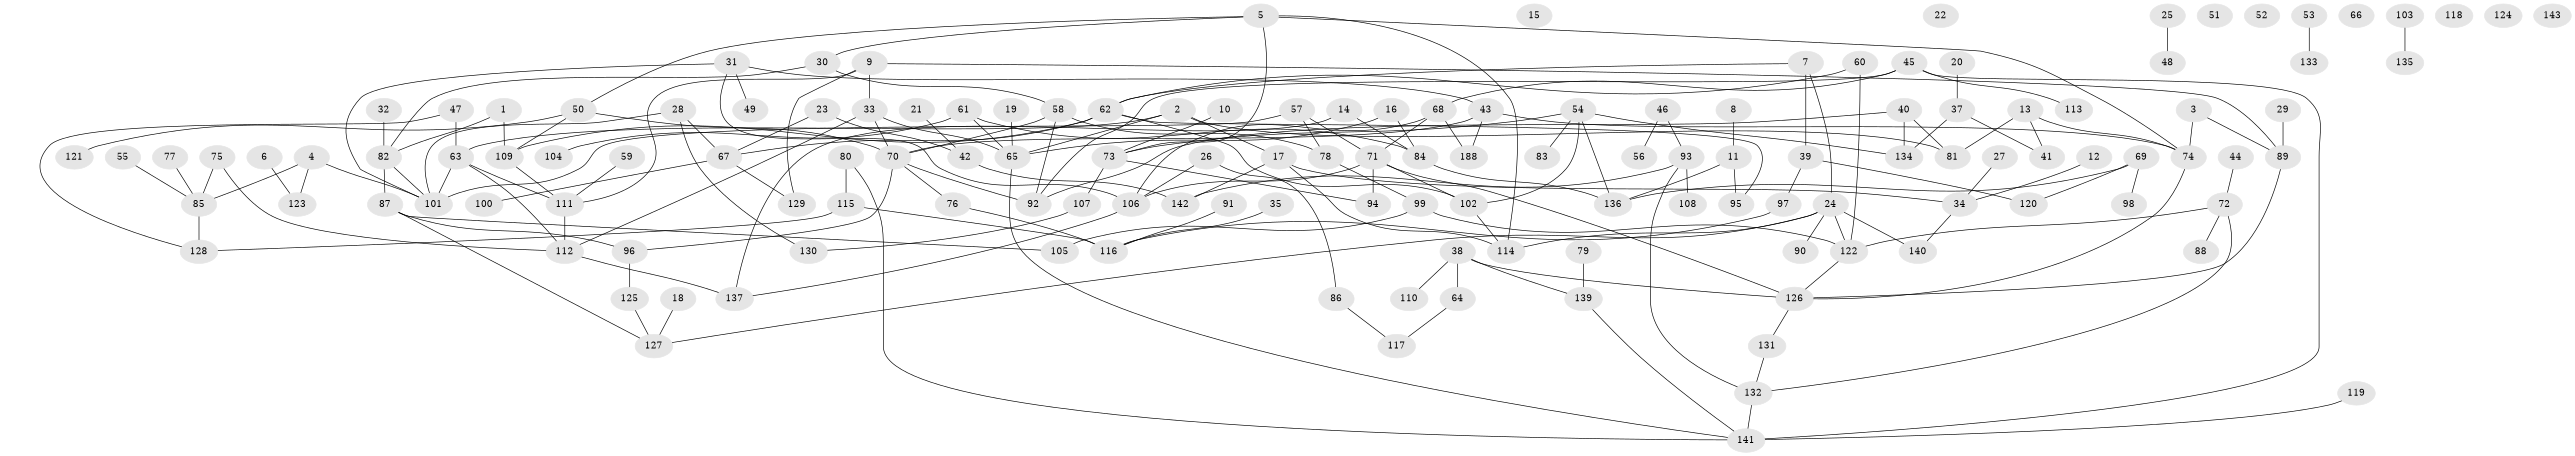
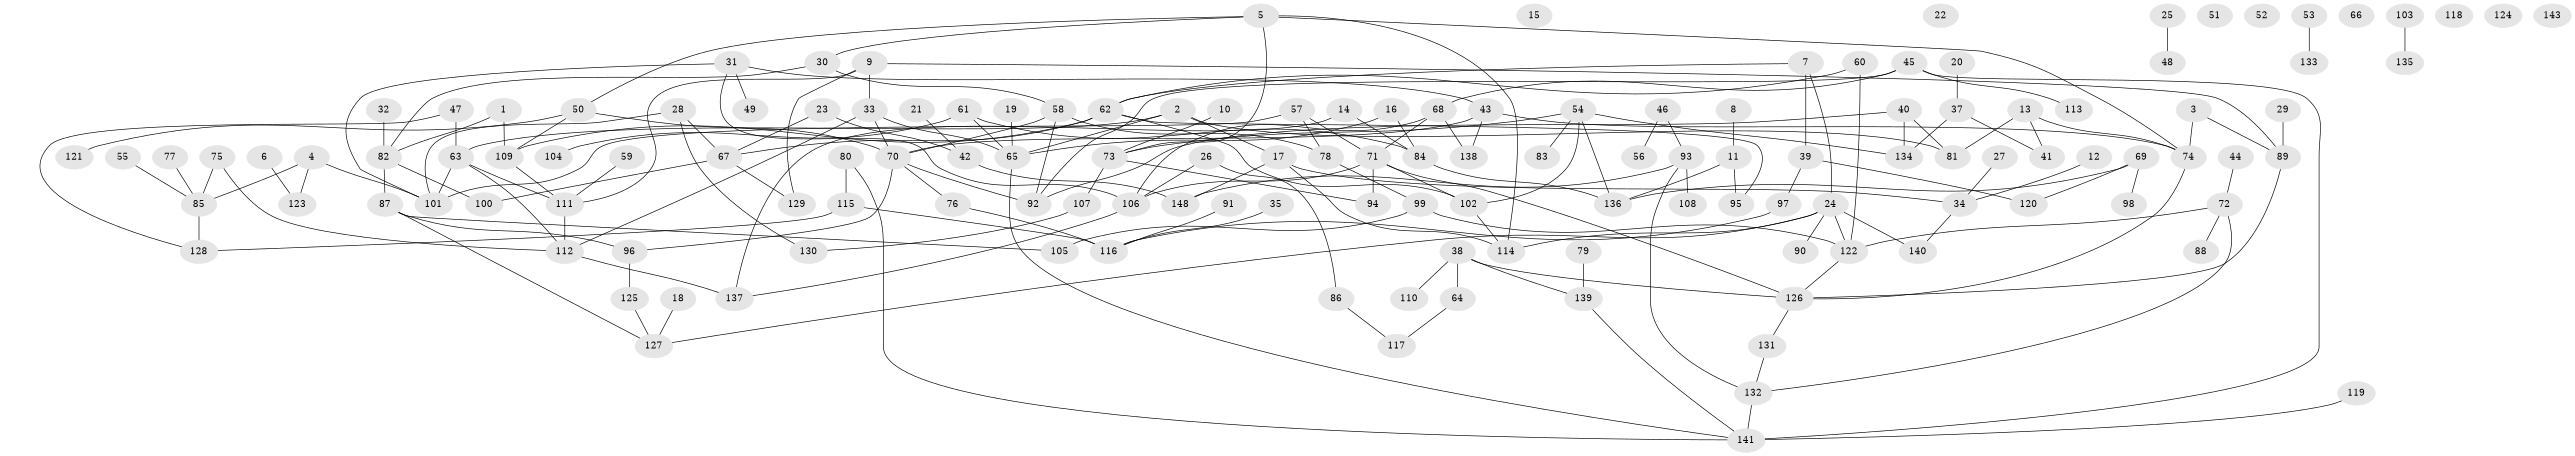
node "188": label "188" -> "138"
edge "82" -- "101": now "82" -- "100"
node "142": label "142" -> "148"
